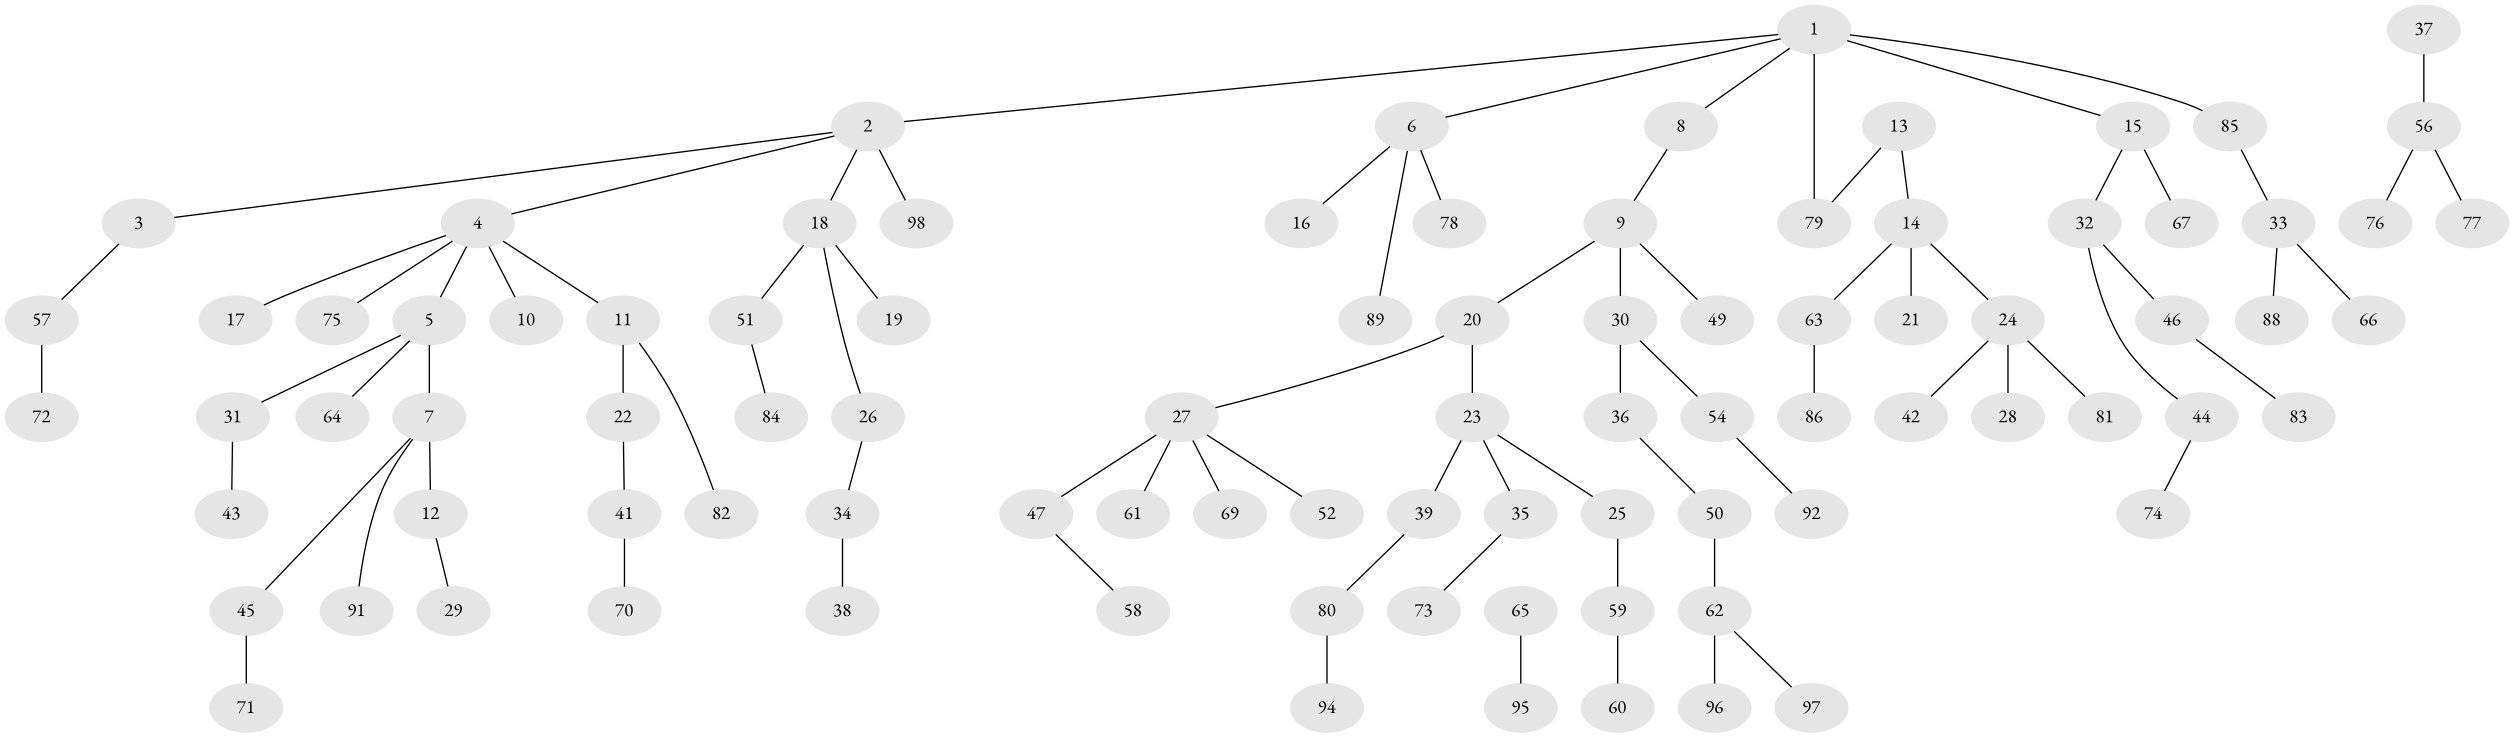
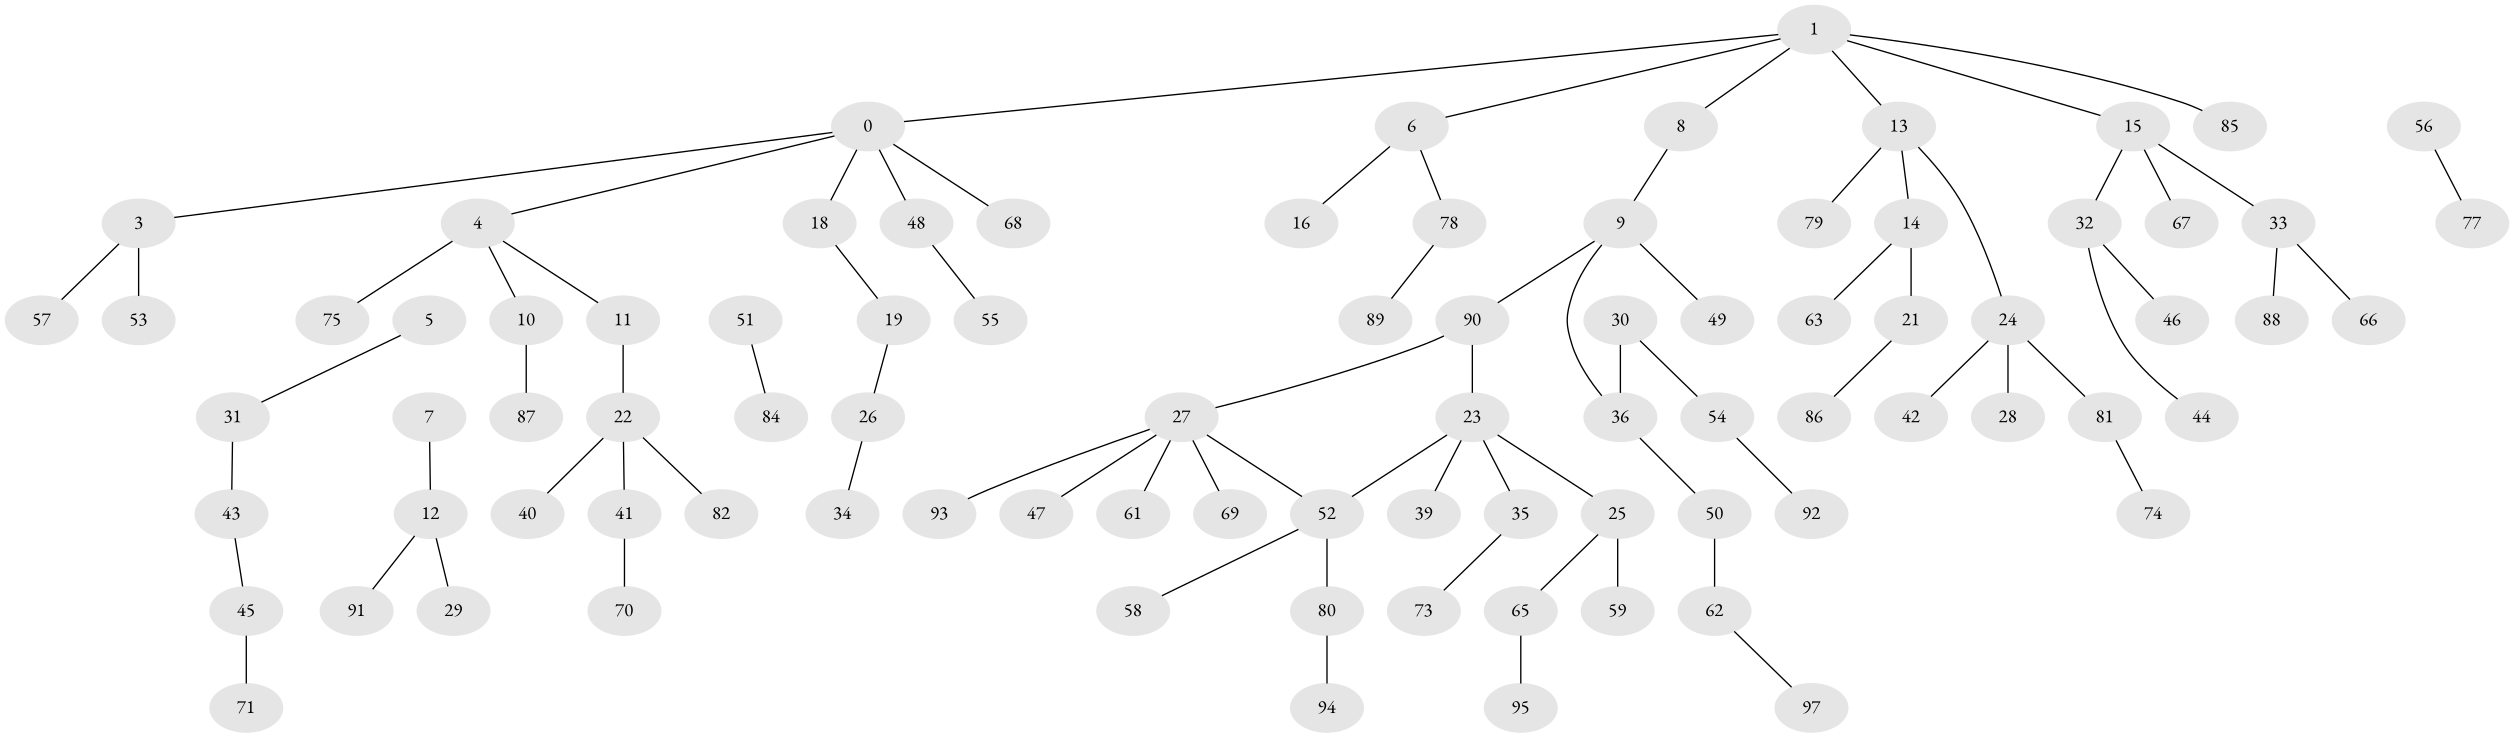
node "37": removed
edge "1" -- "79": now "1" -- "13"
node "2": label "2" -> "0"
edge "85" -- "33": now "15" -- "33"
node "98": label "98" -> "48"
node "68": added
edge "6" -- "89": now "78" -- "89"
node "76": removed
edge "4" -- "5": removed
edge "18" -- "51": removed
edge "9" -- "30": now "9" -- "36"
edge "14" -- "24": now "13" -- "24"
node "53": added
node "17": removed
node "55": added
node "20": label "20" -> "90"
edge "18" -- "26": now "19" -- "26"
edge "5" -- "7": removed
edge "63" -- "86": now "21" -- "86"
edge "11" -- "82": now "22" -- "82"
node "72": removed
node "64": removed
node "87": added
node "83": removed
edge "23" -- "52": added
edge "44" -- "74": now "81" -- "74"
edge "7" -- "91": now "12" -- "91"
edge "7" -- "45": now "43" -- "45"
node "40": added
node "93": added
edge "47" -- "58": now "52" -- "58"
edge "39" -- "80": now "52" -- "80"
edge "25" -- "65": added
node "38": removed
node "60": removed
node "96": removed
